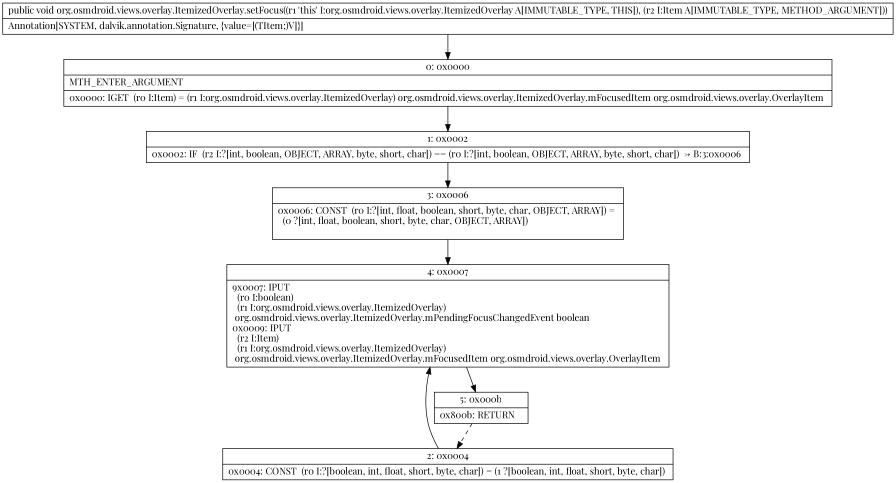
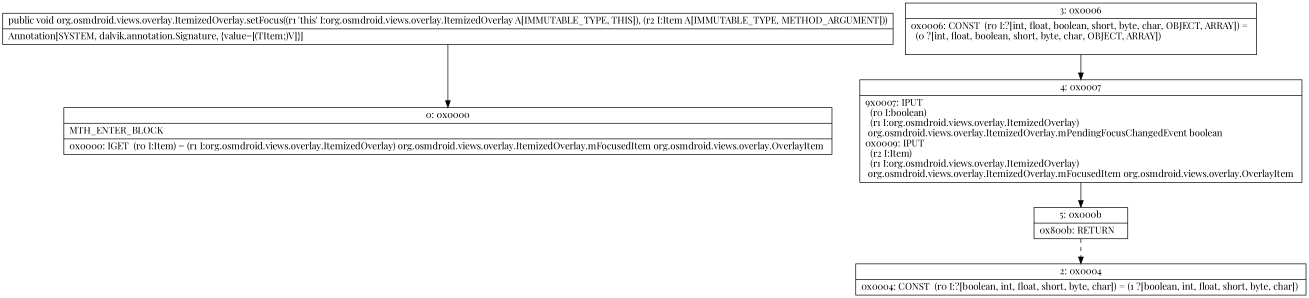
node "0: 0x0000": text "MTH_ENTER_ARGUMENT" -> "MTH_ENTER_BLOCK"
node "1: 0x0002": removed
edge "2: 0x0004" -> "4: 0x0007": removed
